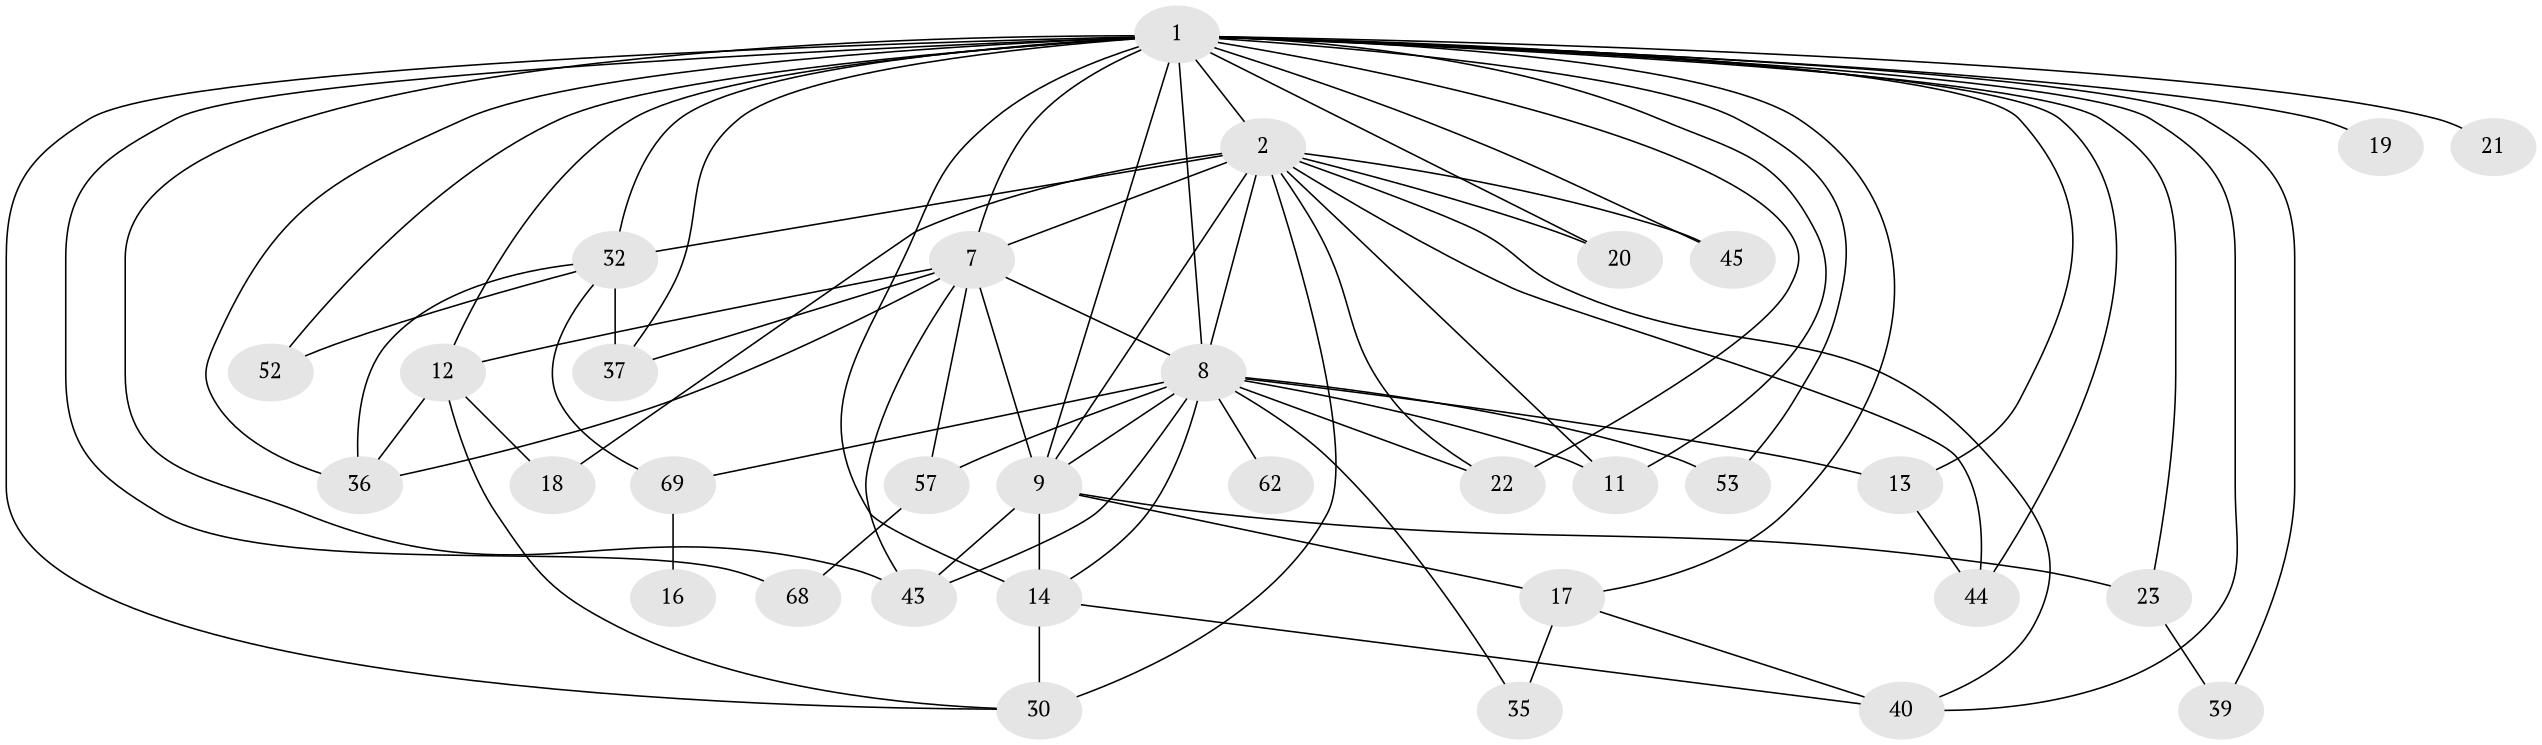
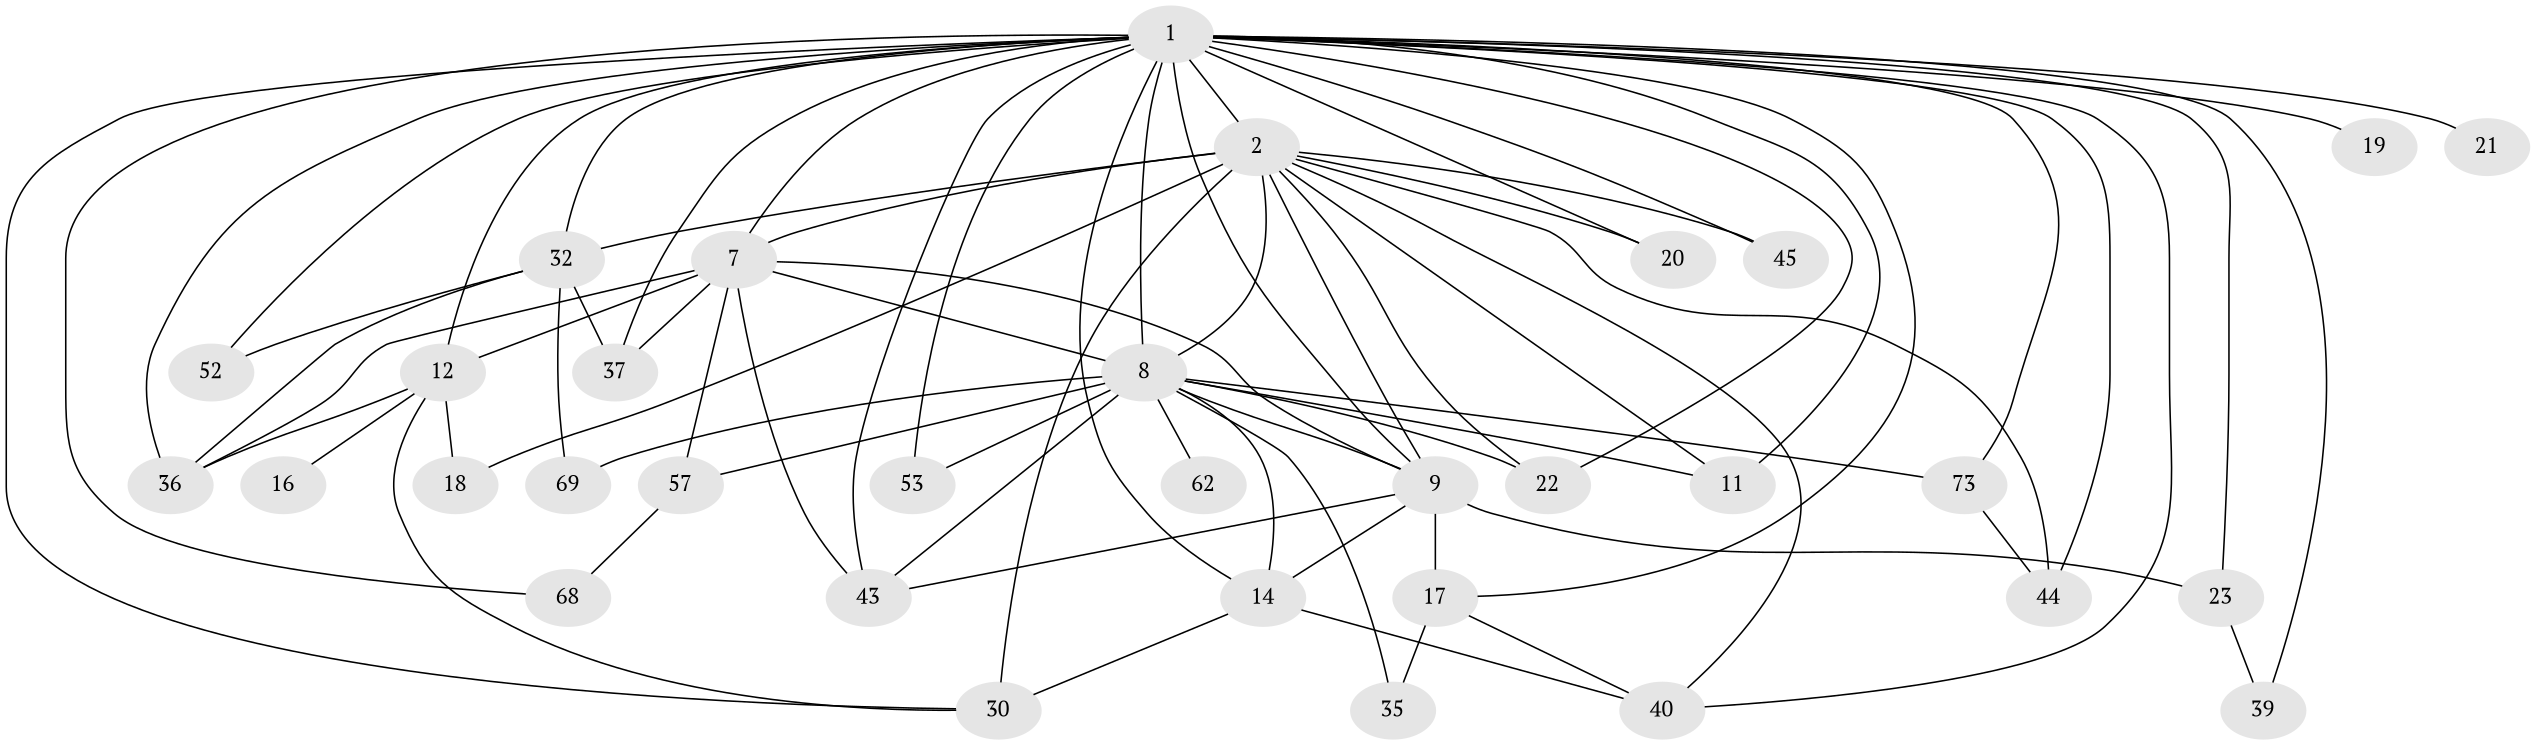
node "13": label "13" -> "73"
edge "69" -- "16": now "12" -- "16"
